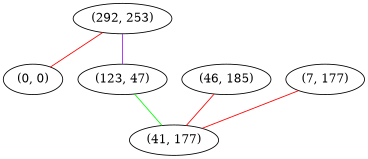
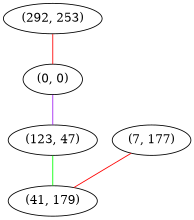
edge "(292, 253)" -- "(123, 47)": now "(0, 0)" -- "(123, 47)"
node "(46, 185)": removed
node "(41, 177)": label "(41, 177)" -> "(41, 179)"
